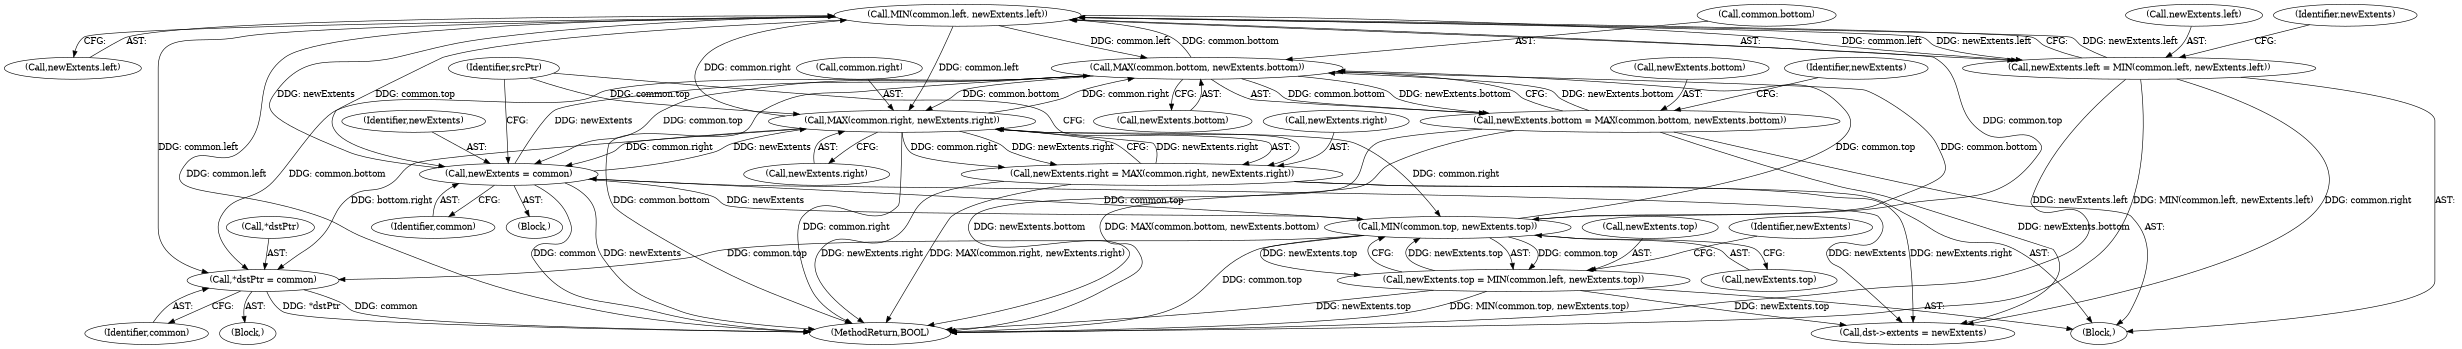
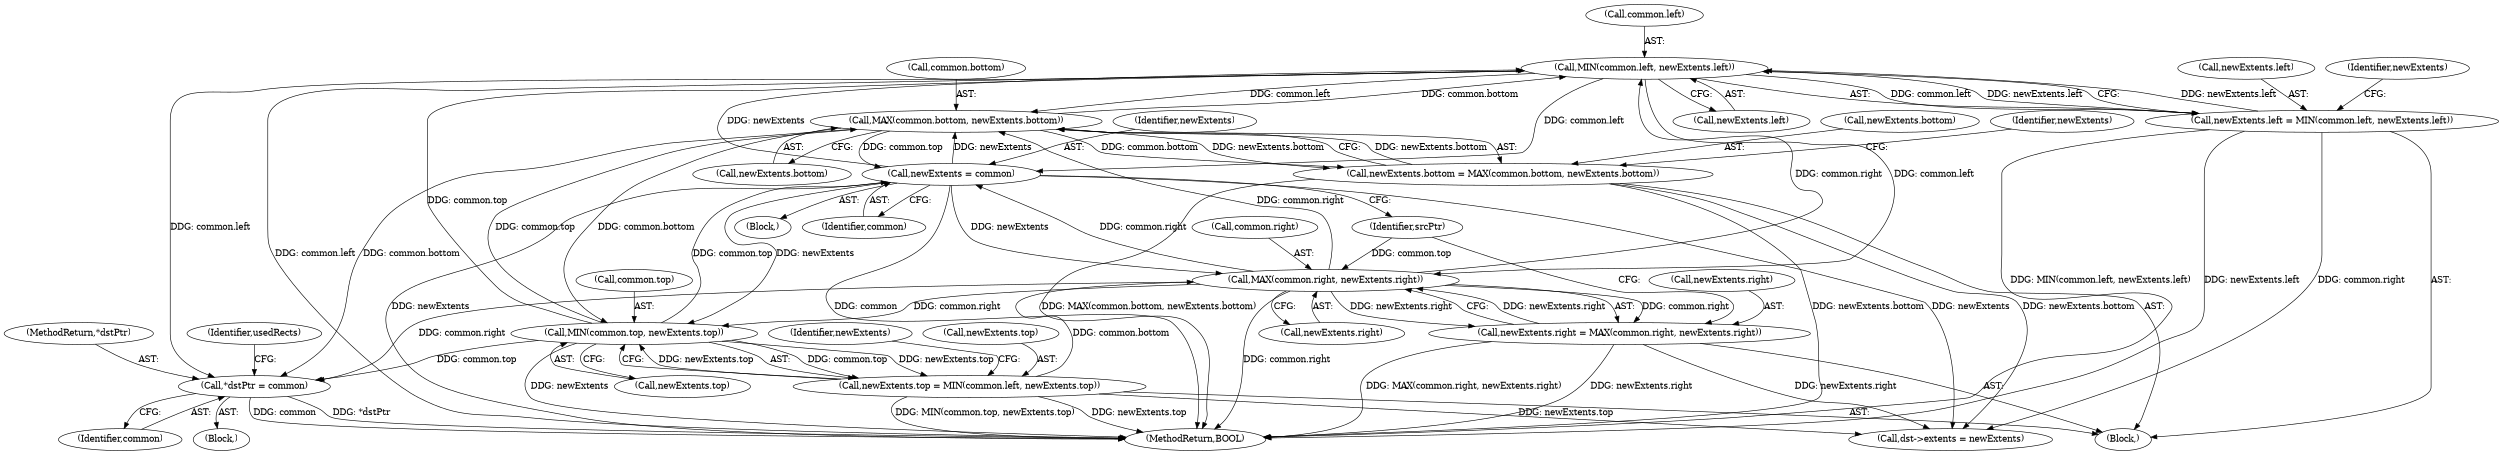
node "(Call,common.left)": added
edge "(Call,MAX(common.bottom, newExtents.bottom))" -> "(Call,MAX(common.right, newExtents.right))": now "(Call,newExtents.top = MIN(common.left, newExtents.top))" -> "(Call,MAX(common.right, newExtents.right))"
edge "(Call,MIN(common.left, newExtents.left))" -> "(Call,newExtents = common)": label "DDG: common.top" -> "DDG: common.left"
edge "(Identifier,srcPtr)" -> "(Call,newExtents = common)": reversed
edge "(Call,MAX(common.bottom, newExtents.bottom))" -> "(MethodReturn,BOOL)": removed, label "DDG: common.bottom"
edge "(Call,MAX(common.right, newExtents.right))" -> "(Call,*dstPtr = common)": label "DDG: bottom.right" -> "DDG: common.right"
node "(Call,*dstPtr)": label "(Call,*dstPtr)" -> "(MethodReturn,*dstPtr)"
node "(Call,common.top)": added
edge "(Call,MIN(common.top, newExtents.top))" -> "(MethodReturn,BOOL)": label "DDG: common.top" -> "DDG: newExtents"
node "(Identifier,usedRects)": added
